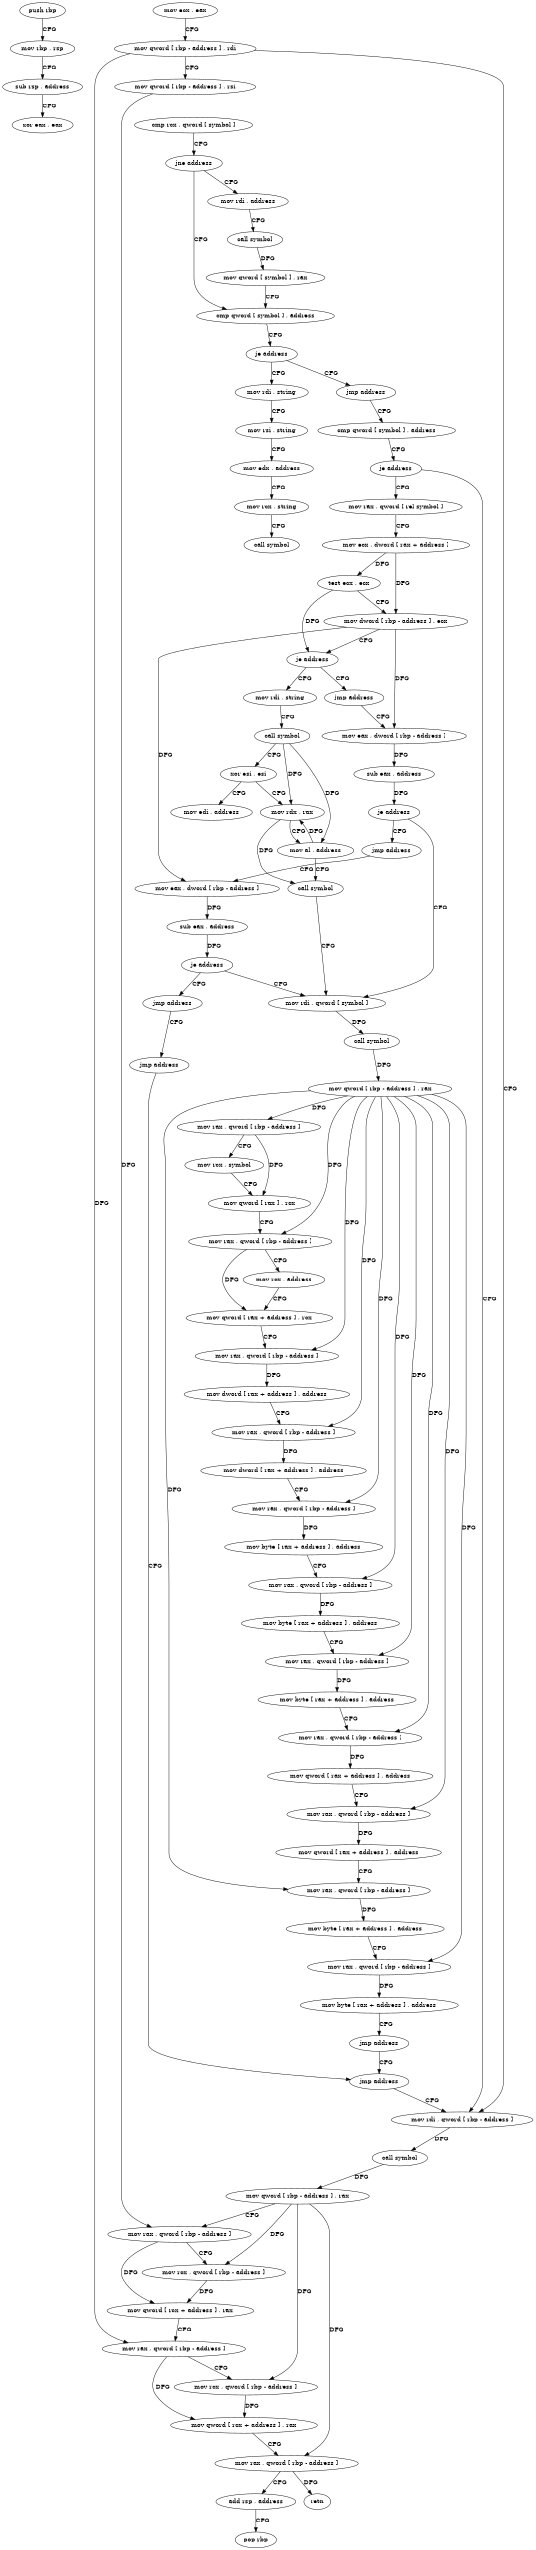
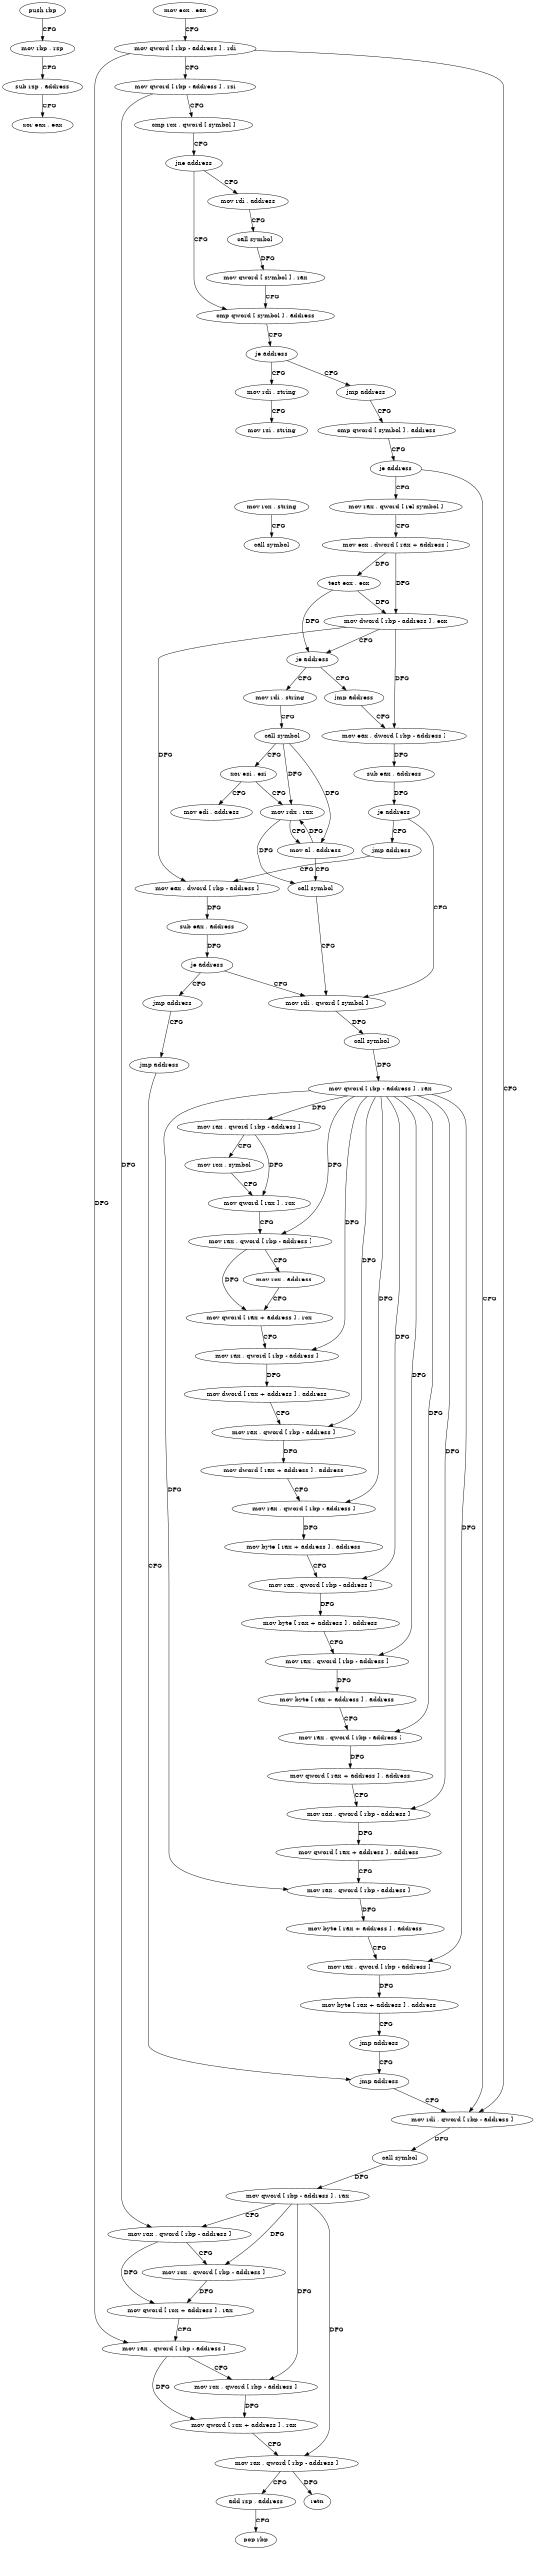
edge "mov qword [ rbp - address ] , rsi" -> "cmp rcx , qword [ symbol ]": added, label "CFG"
node "mov edx , address": removed
edge "test ecx , ecx" -> "mov dword [ rbp - address ] , ecx": label "CFG" -> "DFG"
